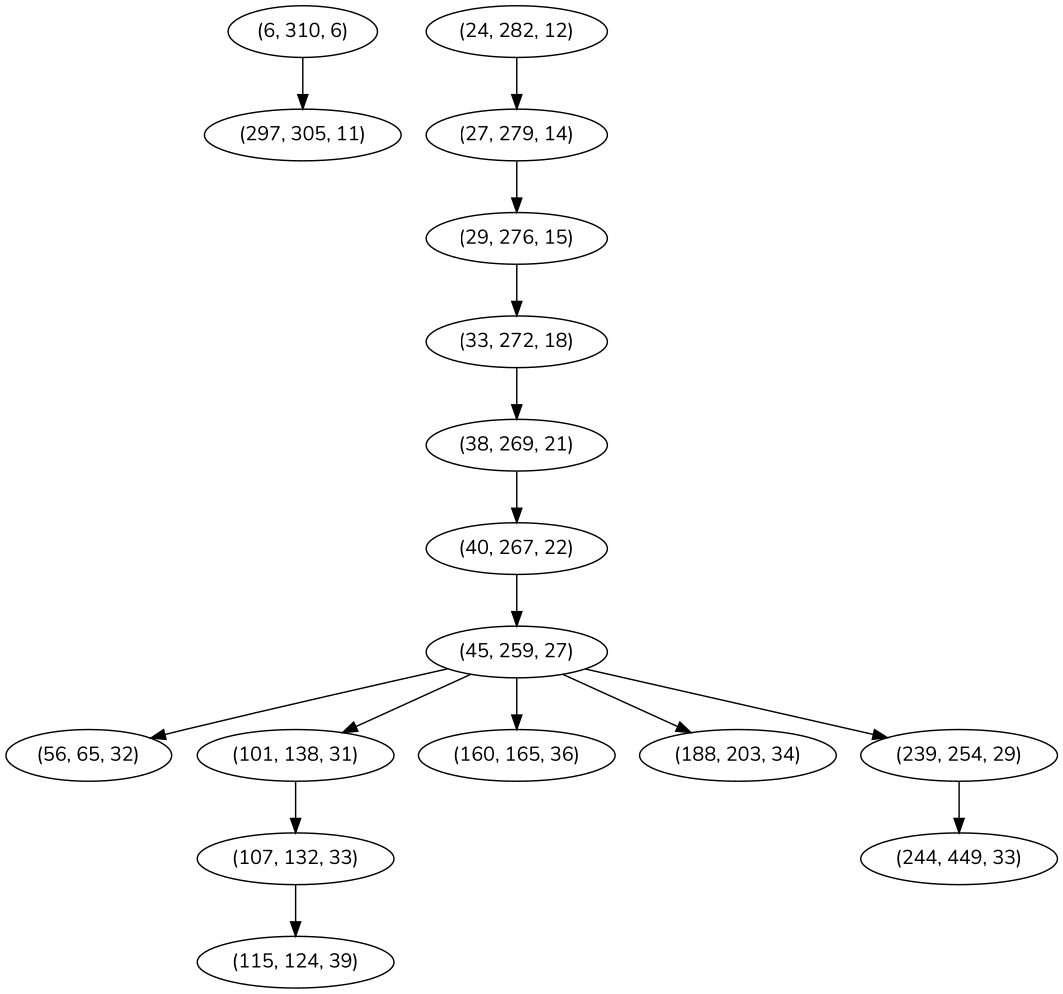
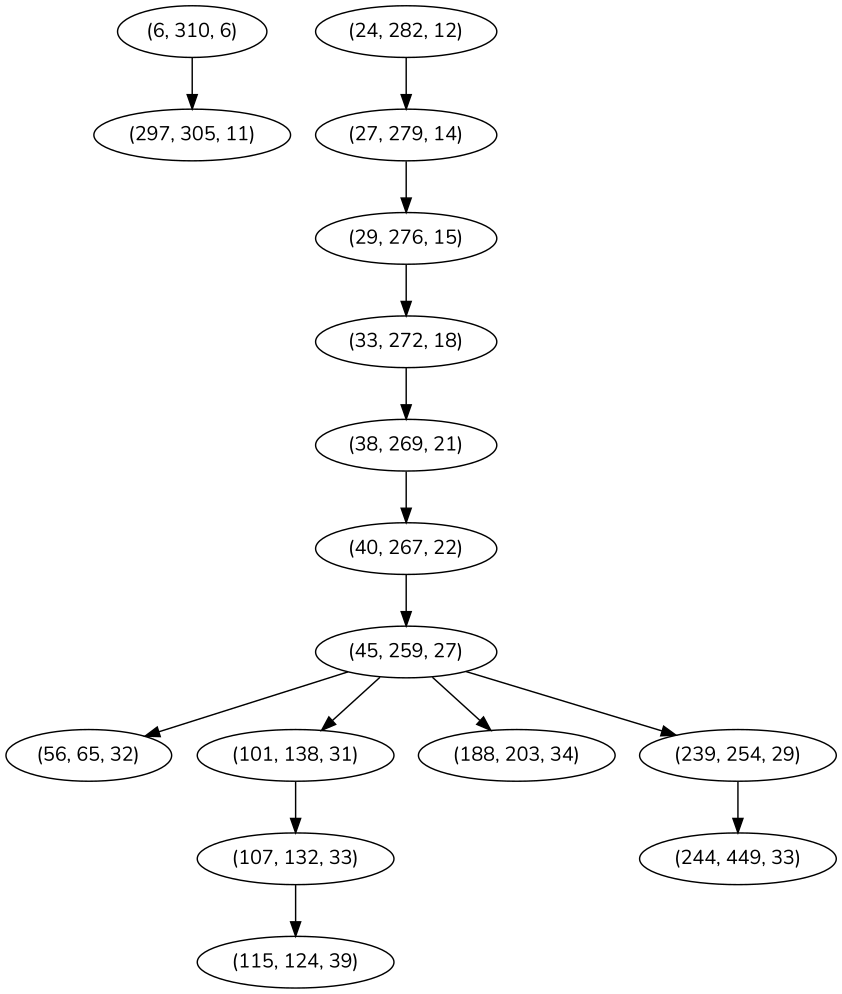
node "(160, 165, 36)": removed
